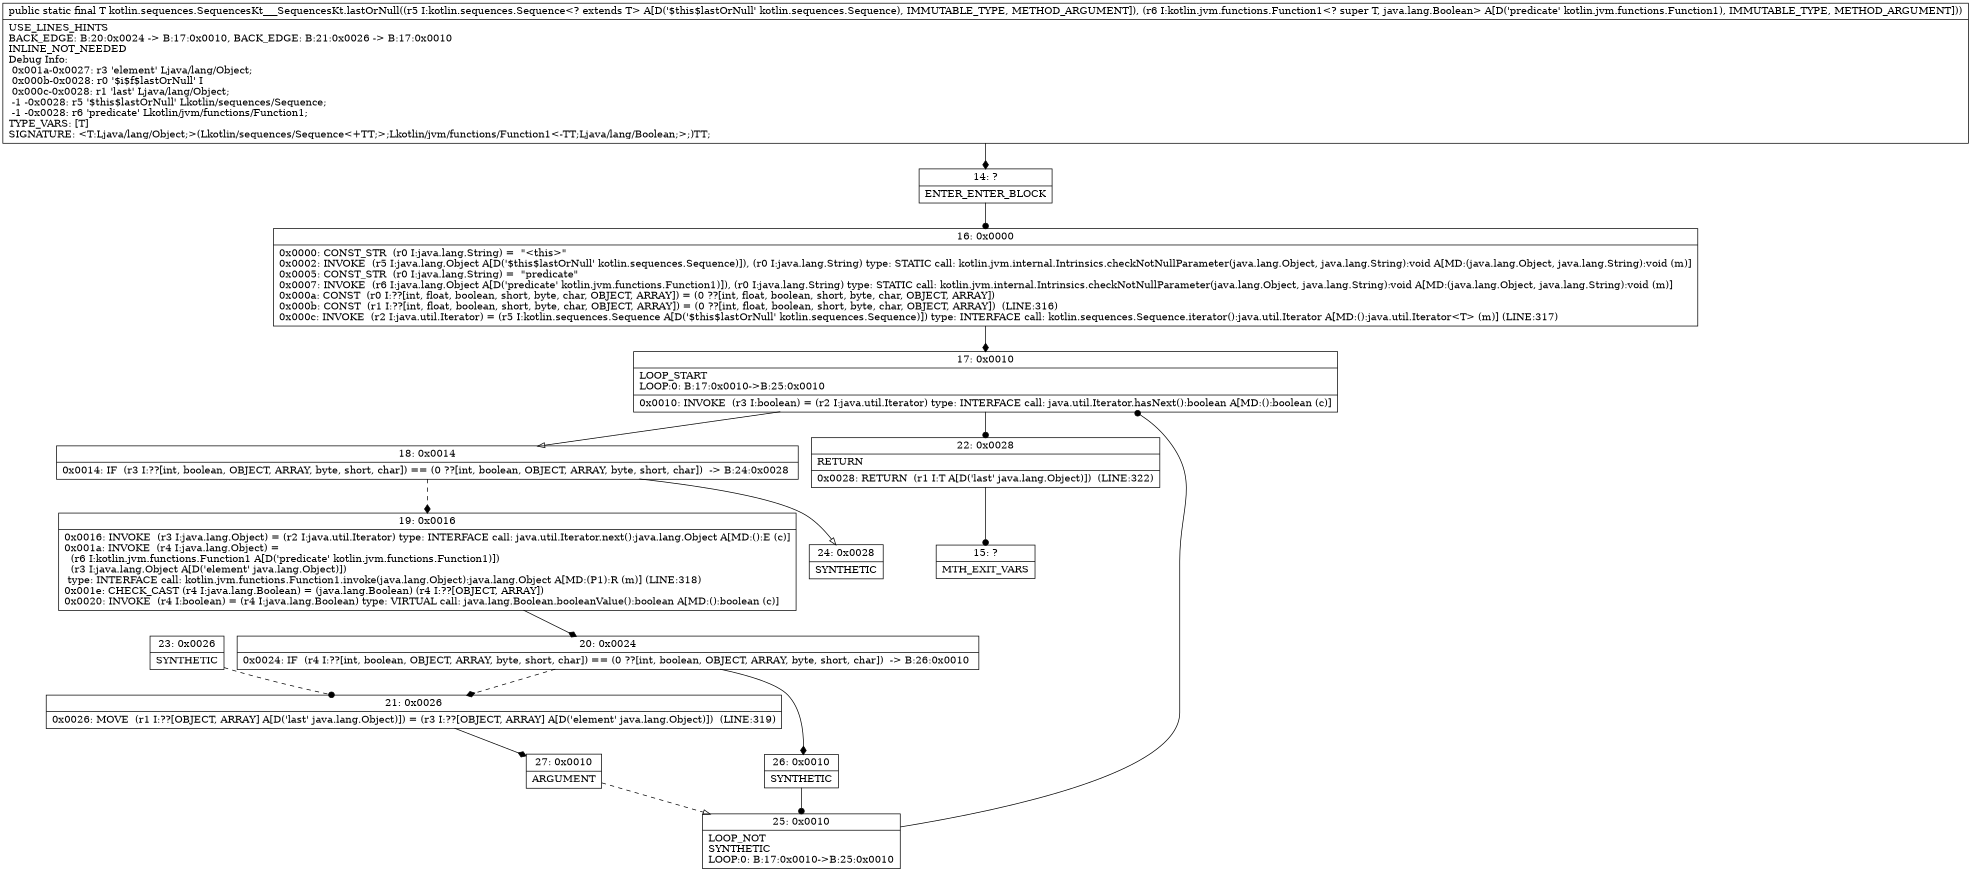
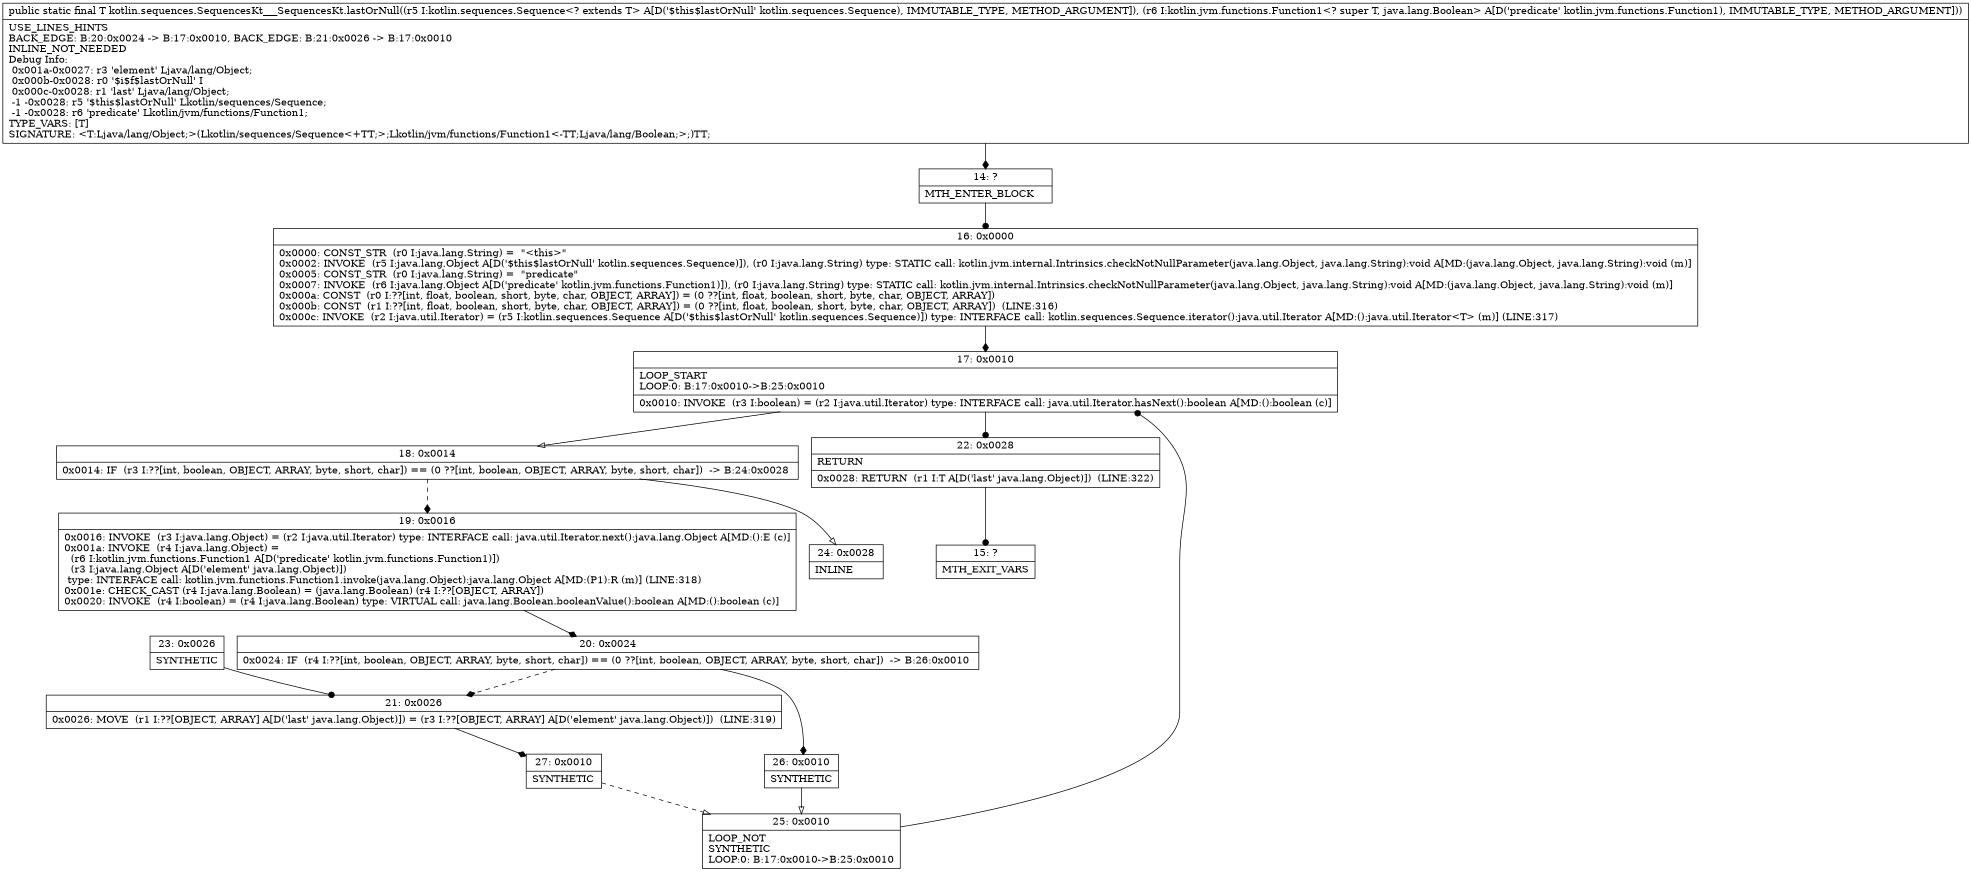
node "14: ?": text "ENTER_ENTER_BLOCK" -> "MTH_ENTER_BLOCK"
node "24: 0x0028": text "SYNTHETIC" -> "INLINE"
edge "23: 0x0026" -> "21: 0x0026": style dashed -> solid
node "27: 0x0010": text "ARGUMENT" -> "SYNTHETIC"
edge "26: 0x0010" -> "25: 0x0010": arrowhead dot -> onormal
